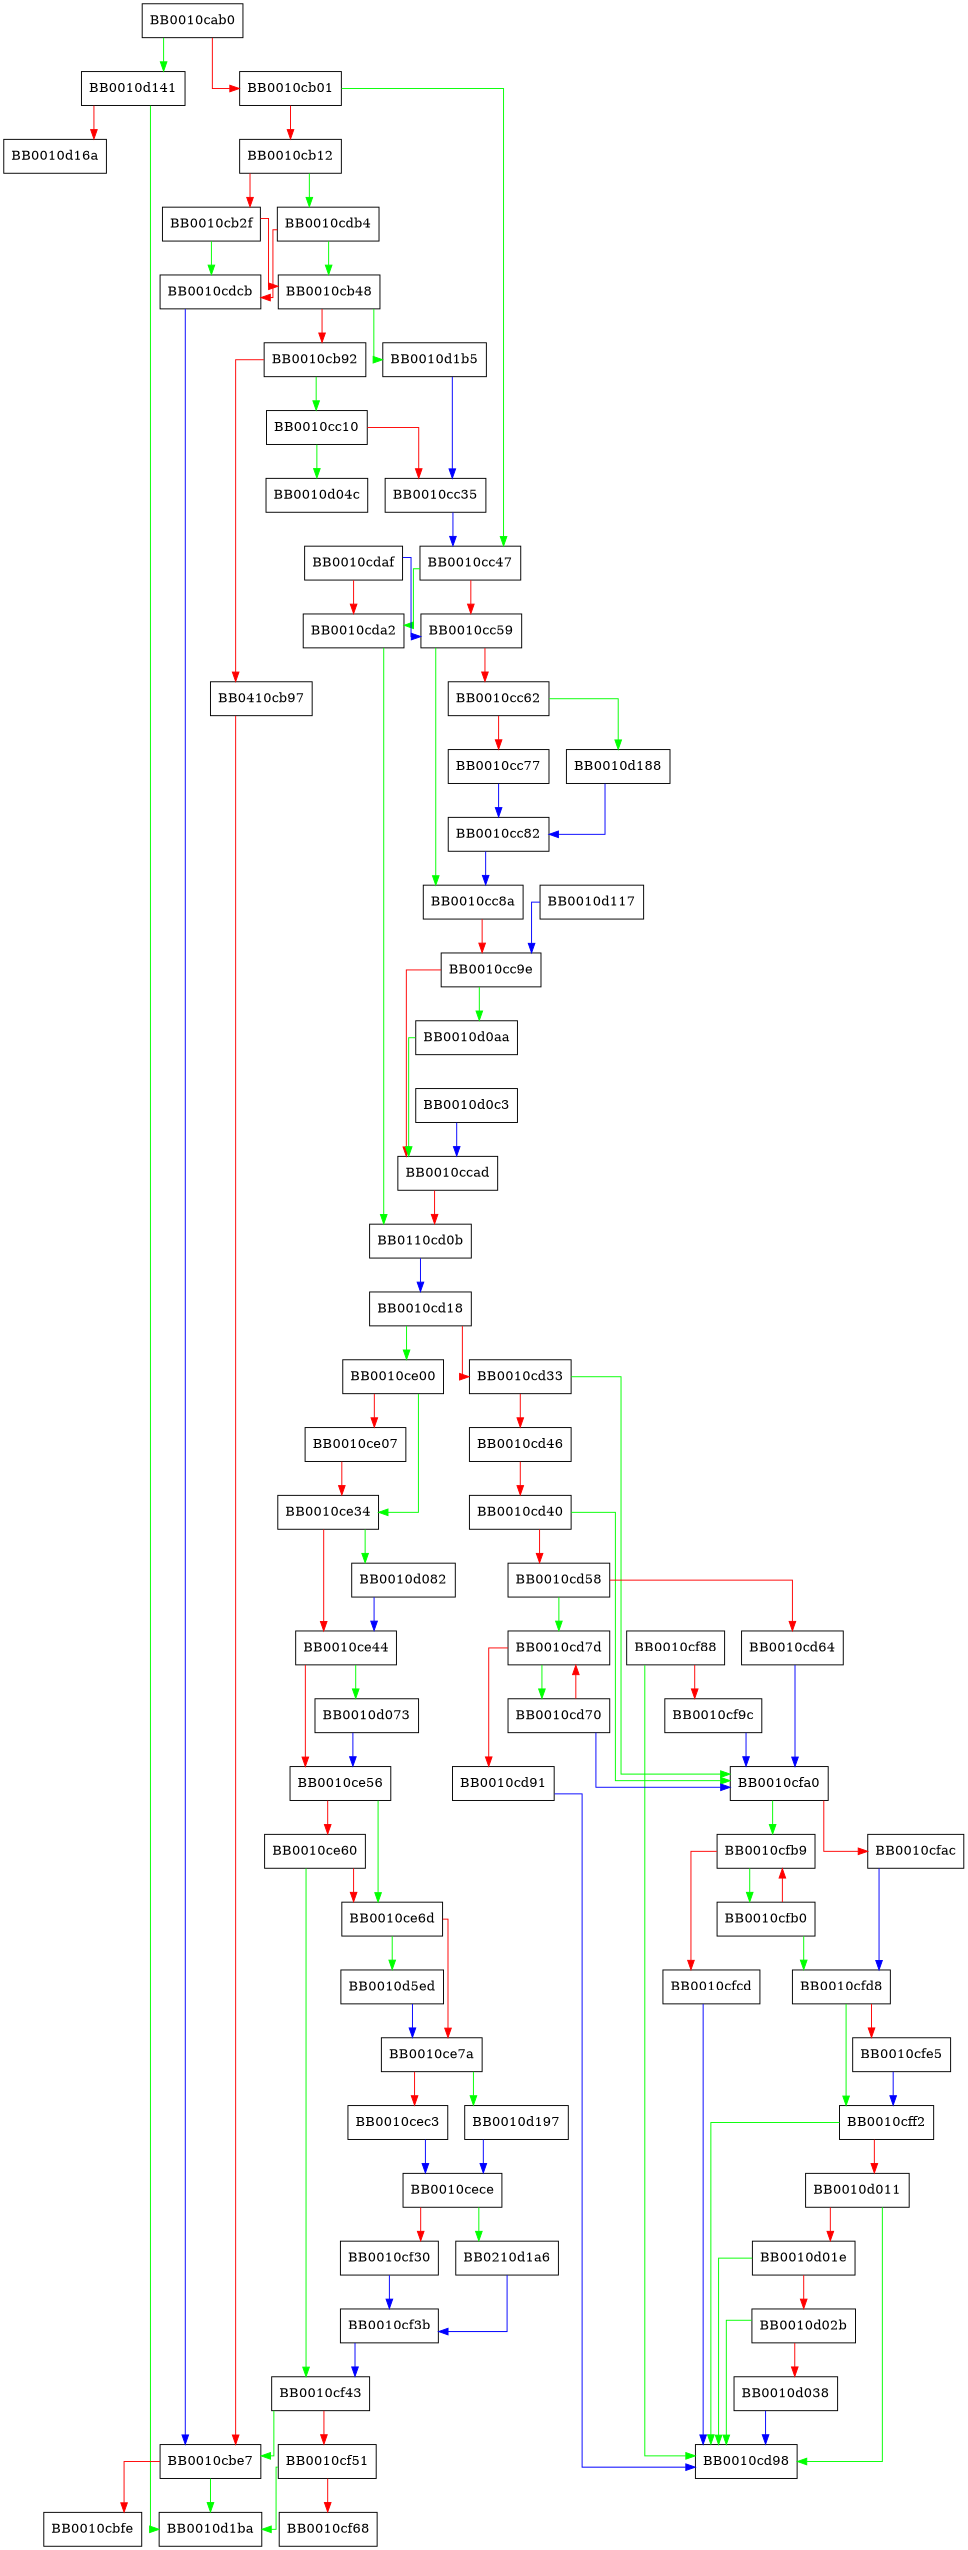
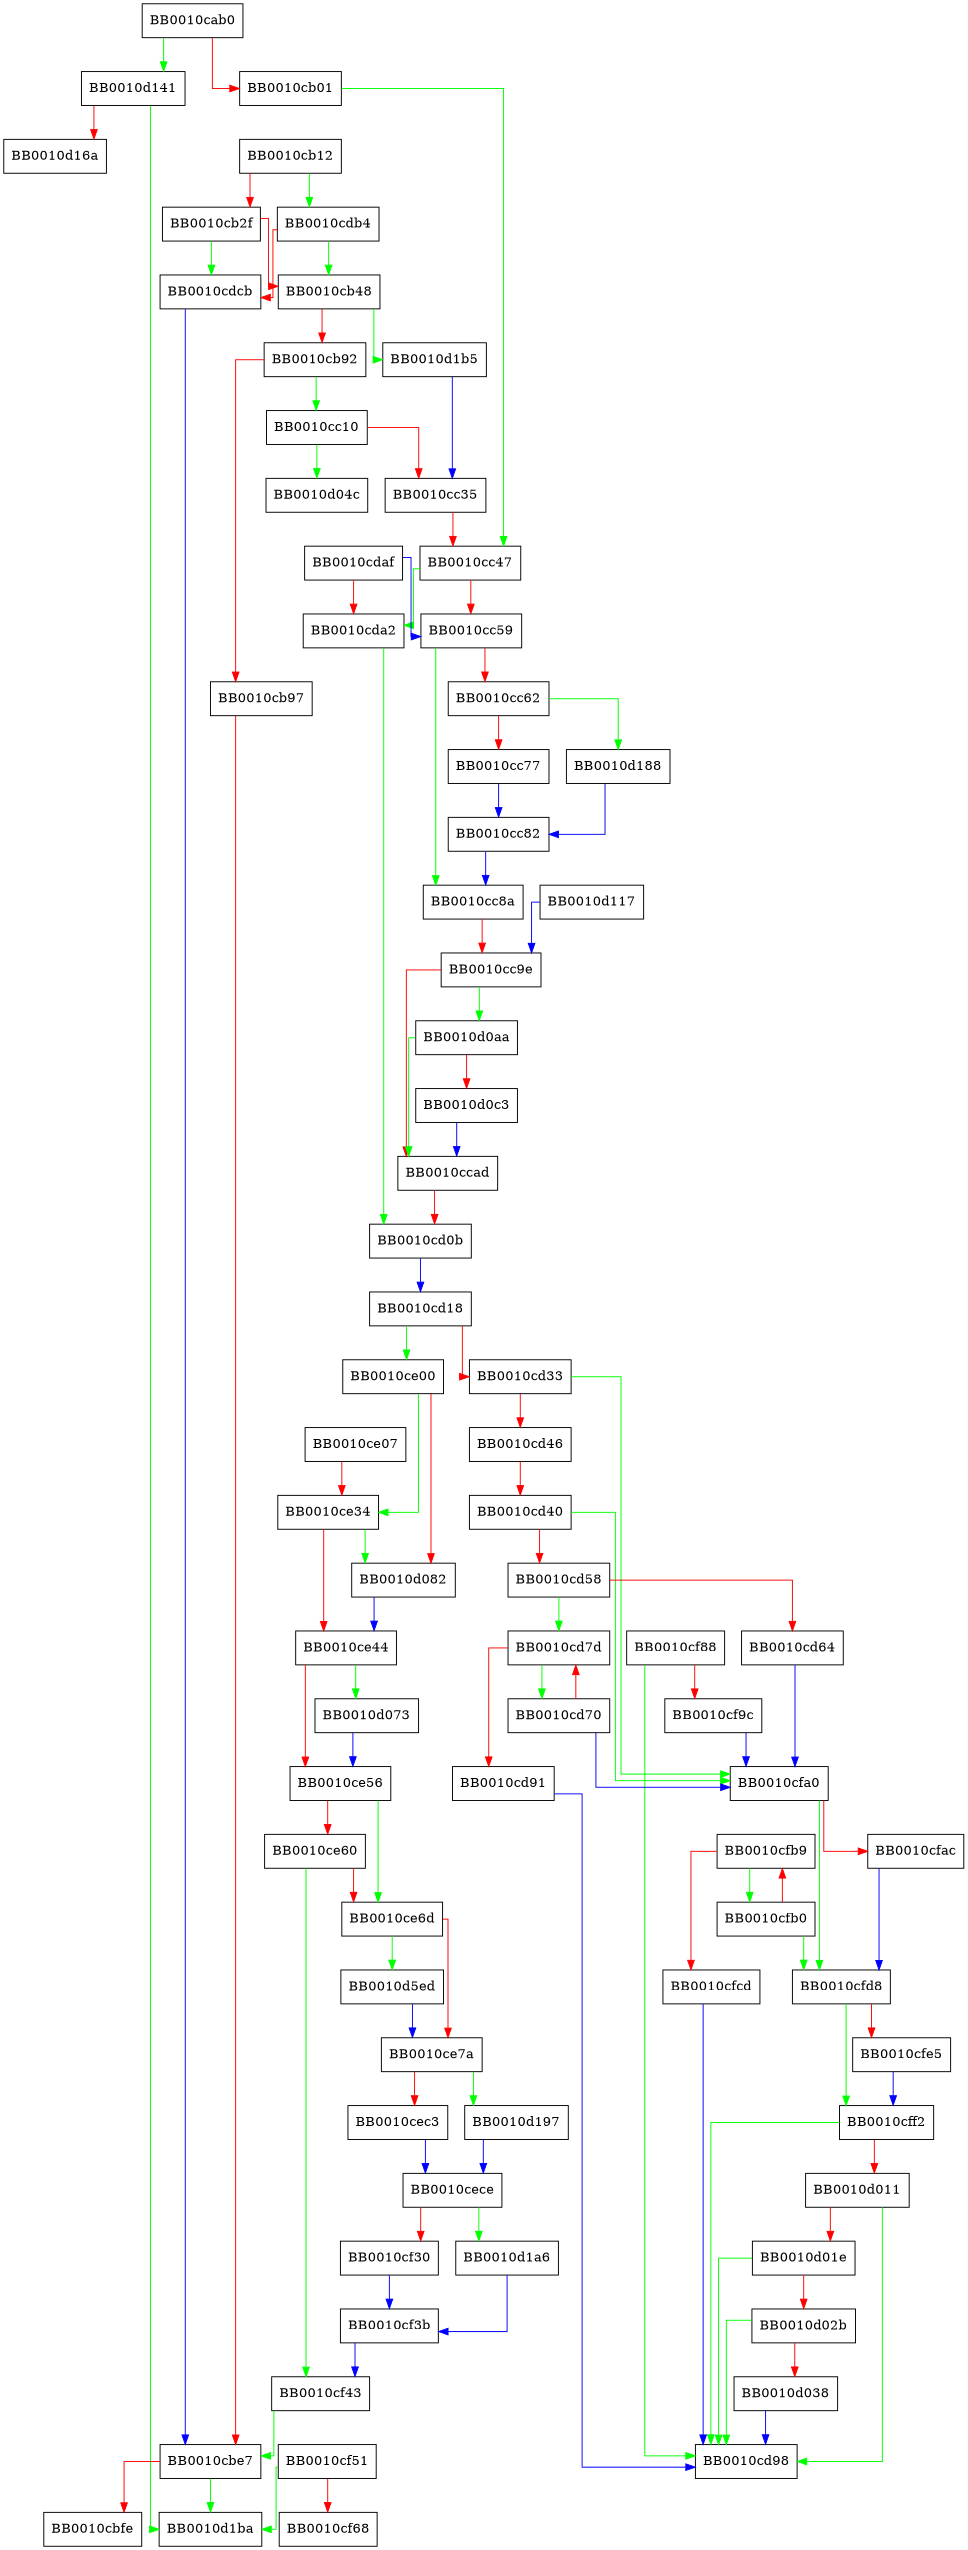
edge "BB0010cb01" -> "BB0010cb12": removed
edge "BB0010cc35" -> "BB0010cc47": color blue -> red
node "BB0410cb97": label "BB0410cb97" -> "BB0010cb97"
edge "BB0010d0aa" -> "BB0010d0c3": added
node "BB0110cd0b": label "BB0110cd0b" -> "BB0010cd0b"
edge "BB0010ce00" -> "BB0010ce07": now "BB0010ce00" -> "BB0010d082"
edge "BB0010cfa0" -> "BB0010cfb9": now "BB0010cfa0" -> "BB0010cfd8"
node "BB0210d1a6": label "BB0210d1a6" -> "BB0010d1a6"
edge "BB0010cf43" -> "BB0010cf51": removed
